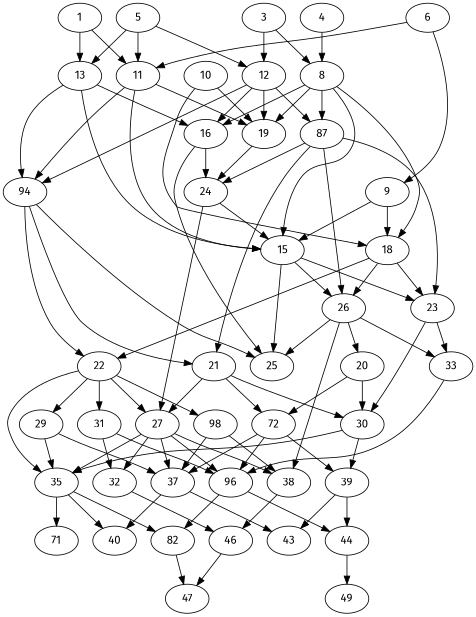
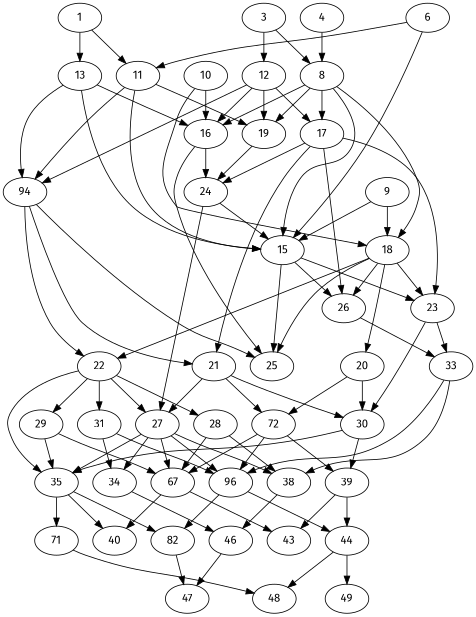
node "5": removed
edge "10" -> "19": now "10" -> "16"
edge "6" -> "9": now "6" -> "15"
node "87": label "87" -> "17"
edge "26" -> "20": now "18" -> "20"
edge "26" -> "25": now "18" -> "25"
edge "26" -> "38": now "33" -> "38"
node "98": label "98" -> "28"
node "32": label "32" -> "34"
node "37": label "37" -> "67"
node "48": added
